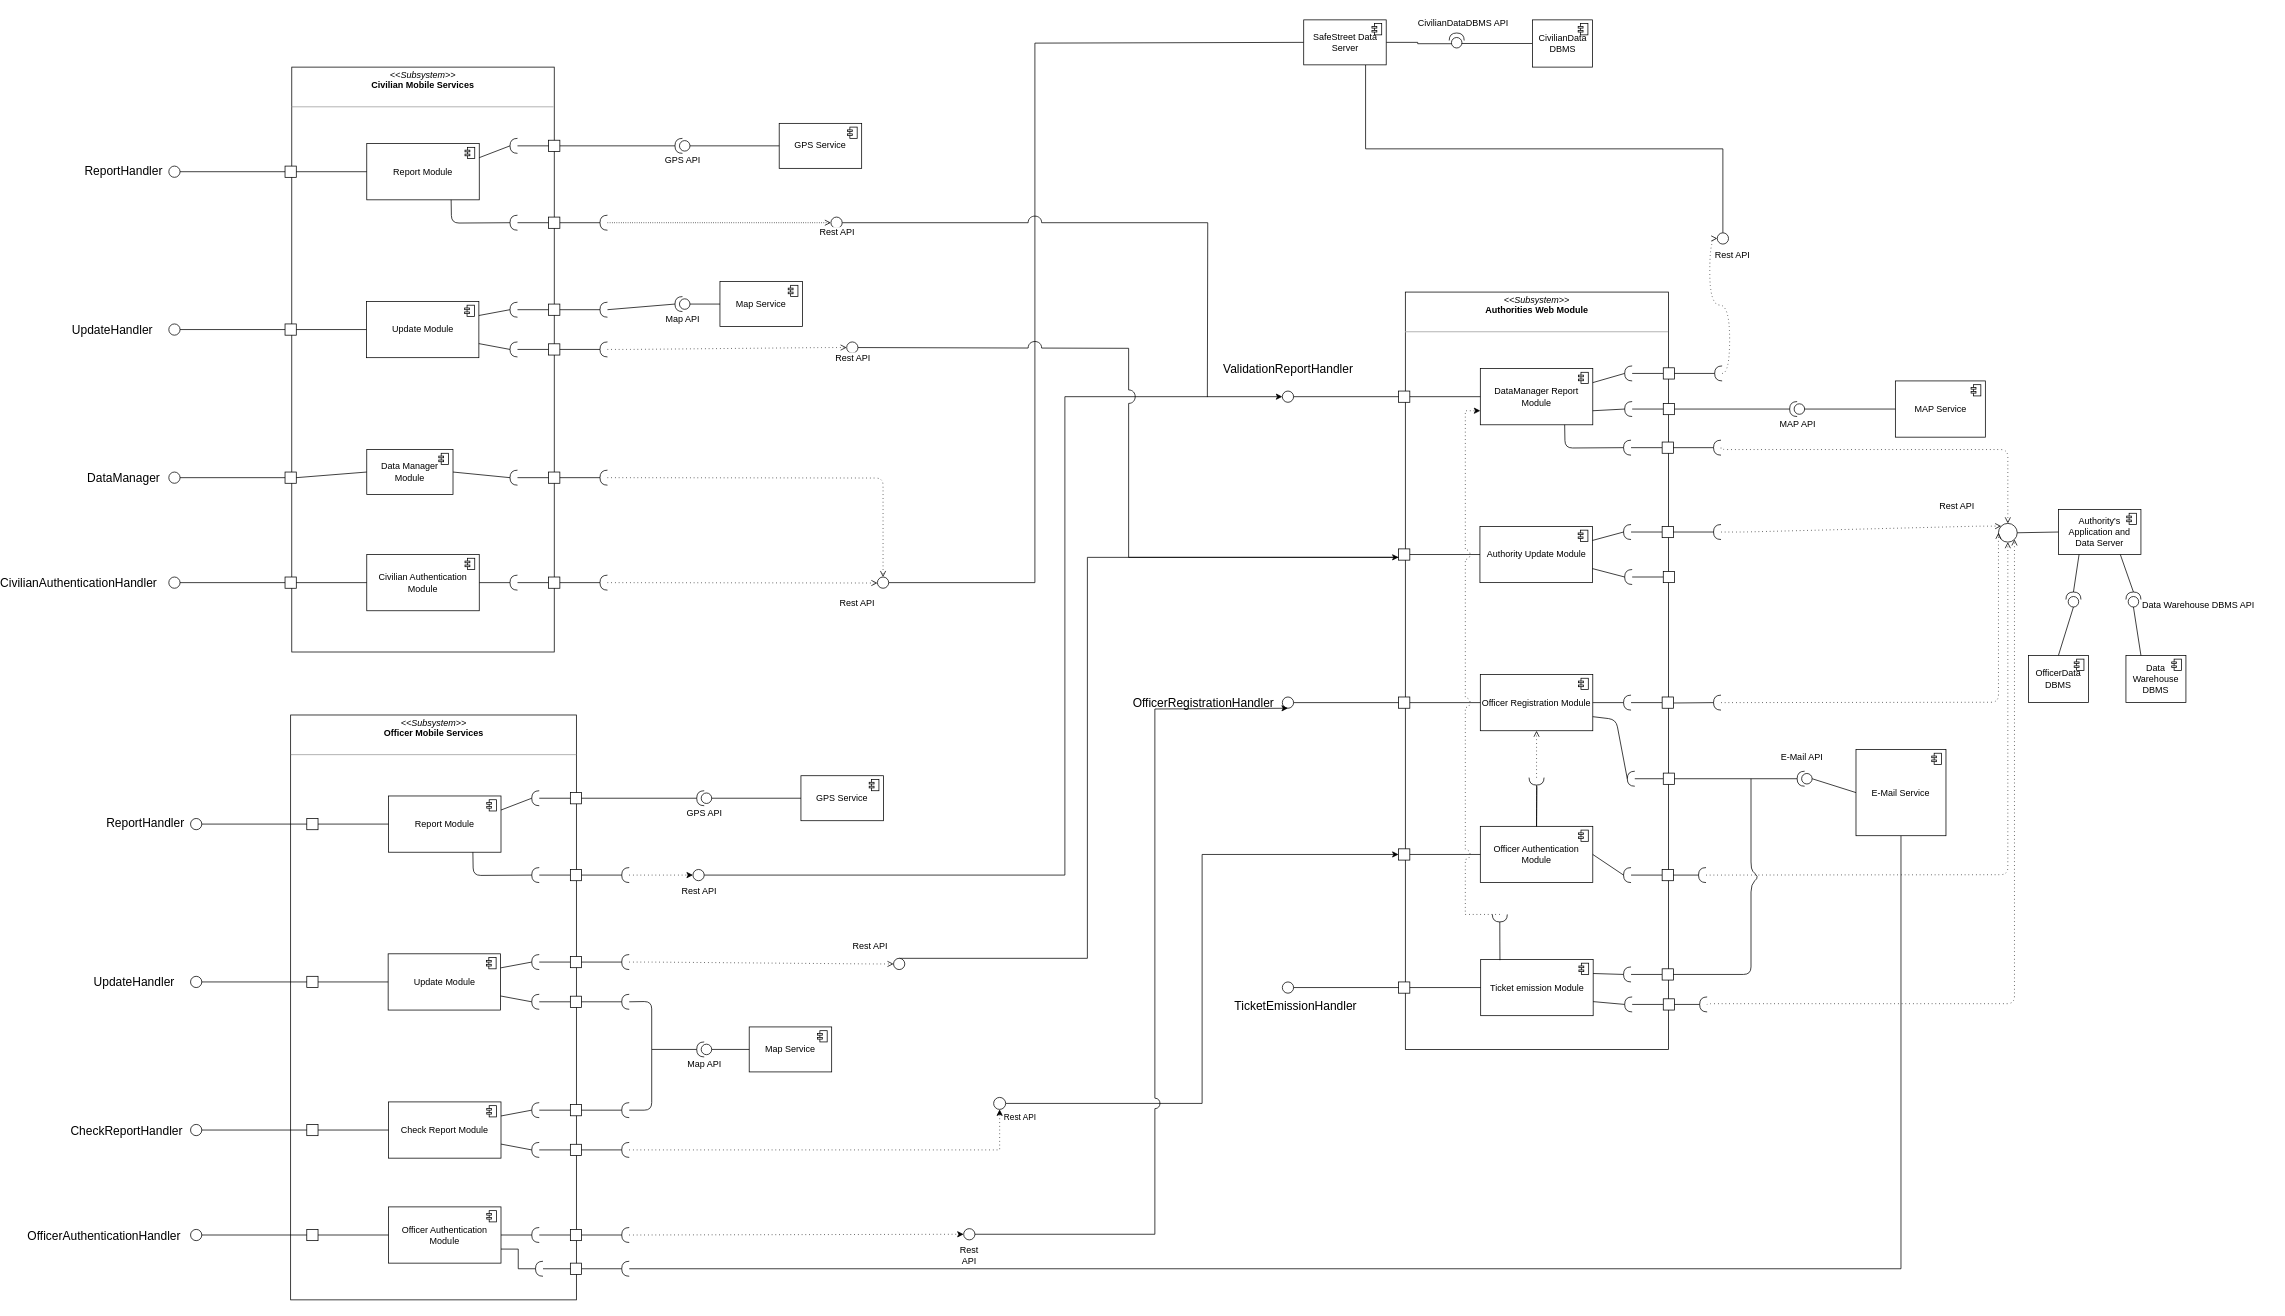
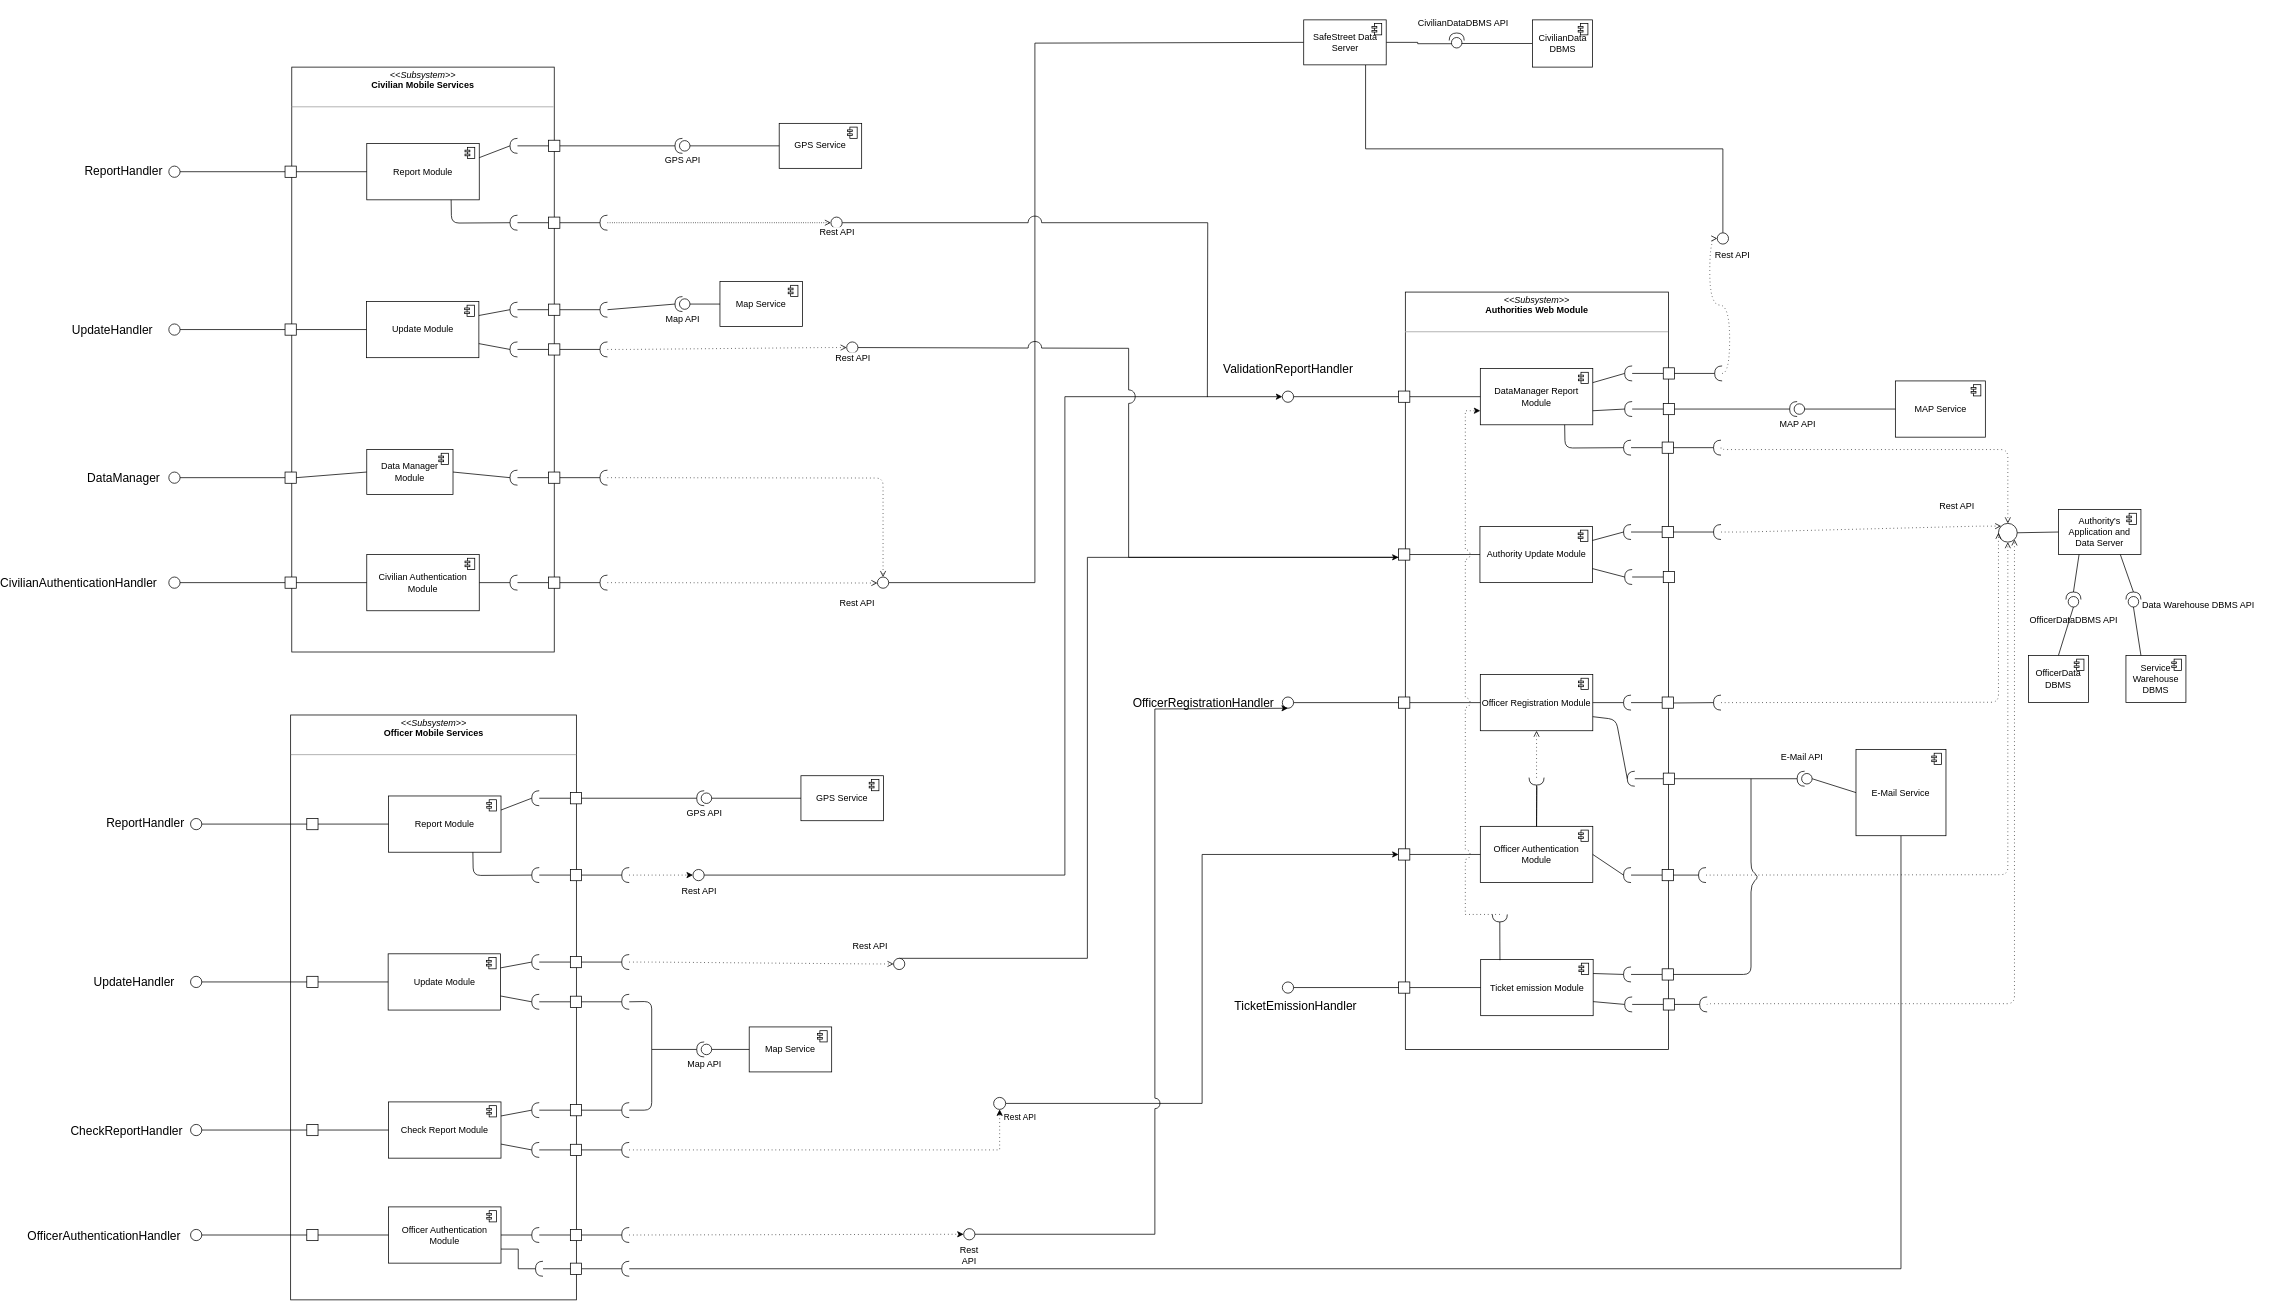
node "OfficerDataDBMS API": added
node "Data Warehouse DBMS": label "Data Warehouse DBMS" -> "Service Warehouse DBMS"
